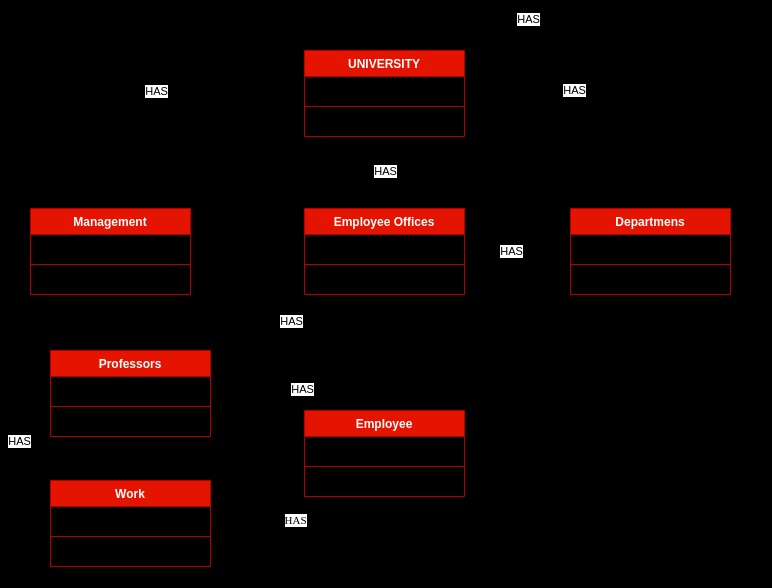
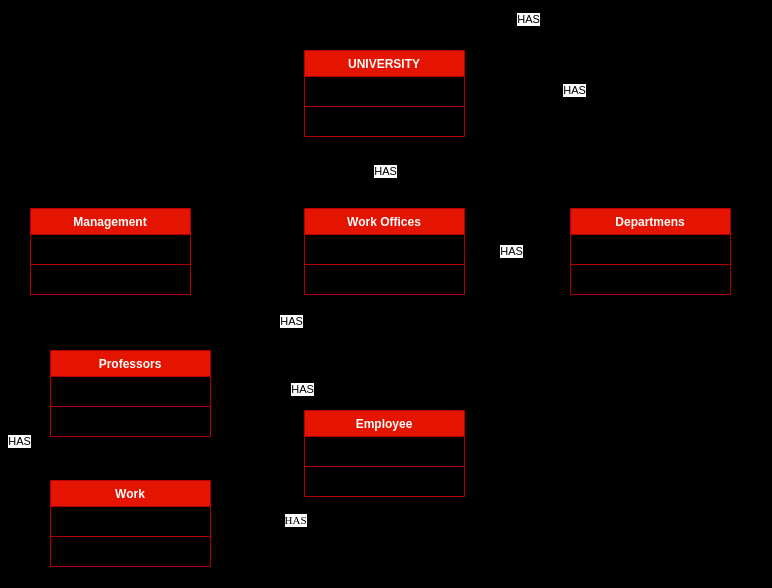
edge "UNIVERSITY" -> "Management": removed, label "HAS"
node "Employee Offices": label "Employee Offices" -> "Work Offices"
